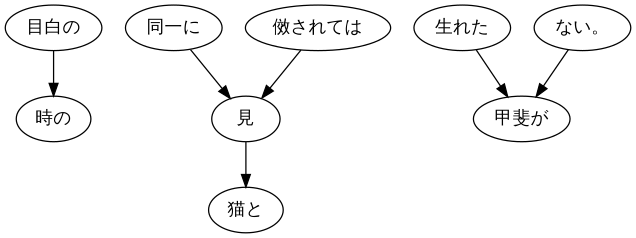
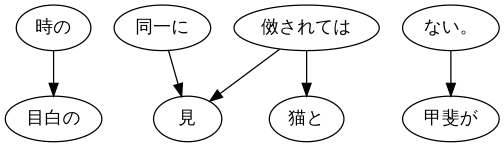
node "生れた": removed
edge "目白の" -> "時の": reversed
edge "見" -> "猫と": now "傚されては" -> "猫と"
